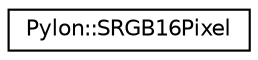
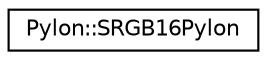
node "Pylon::SRGB16Pixel": label "Pylon::SRGB16Pixel" -> "Pylon::SRGB16Pylon"
